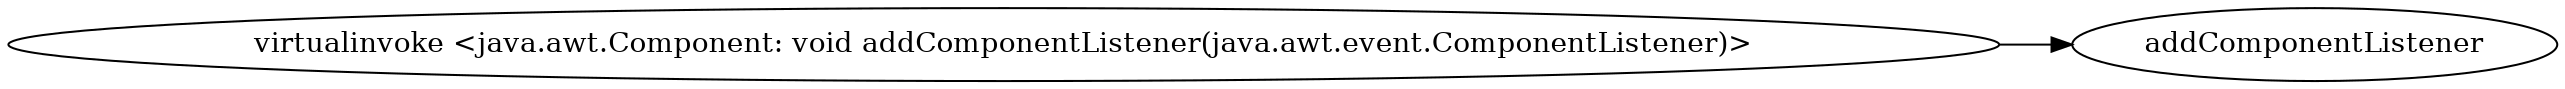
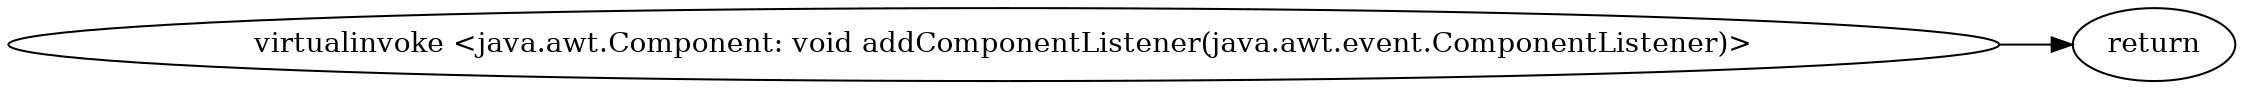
node "addComponentListener": label "addComponentListener" -> "return"
